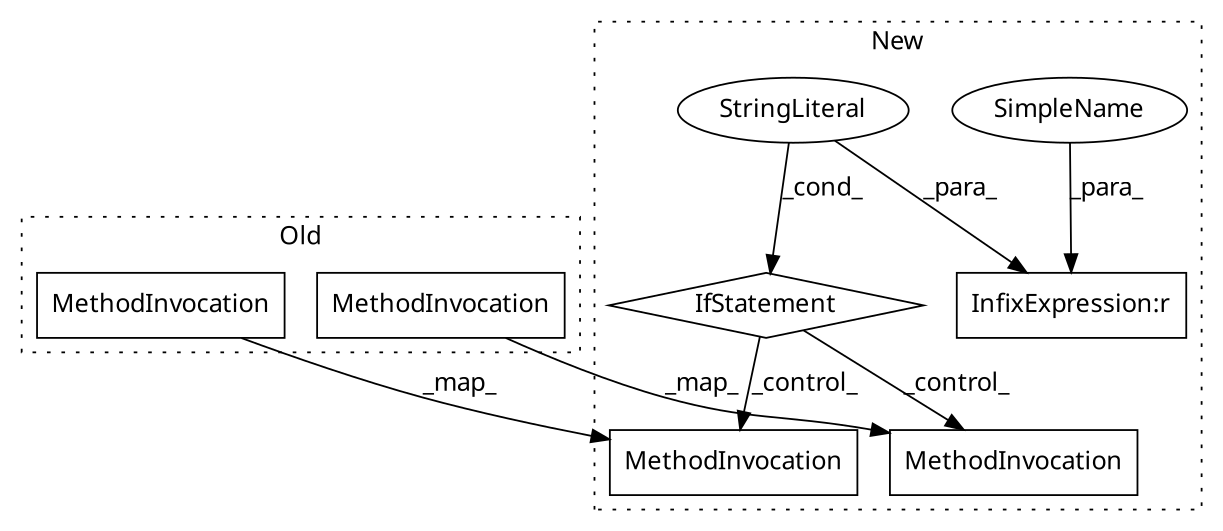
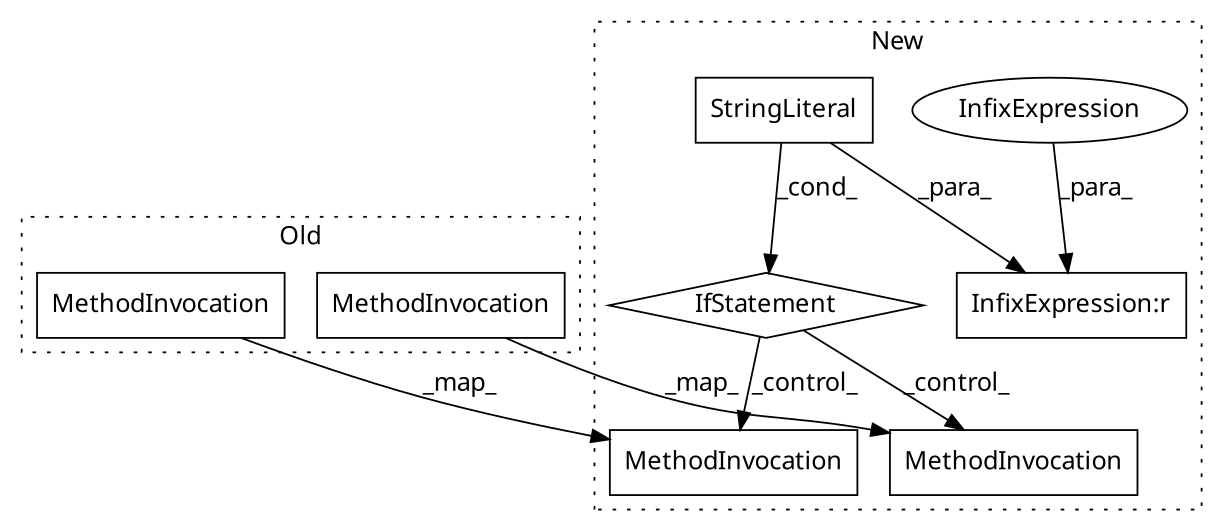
node "StringLiteral": shape ellipse -> box
node "SimpleName": label "SimpleName" -> "InfixExpression"
